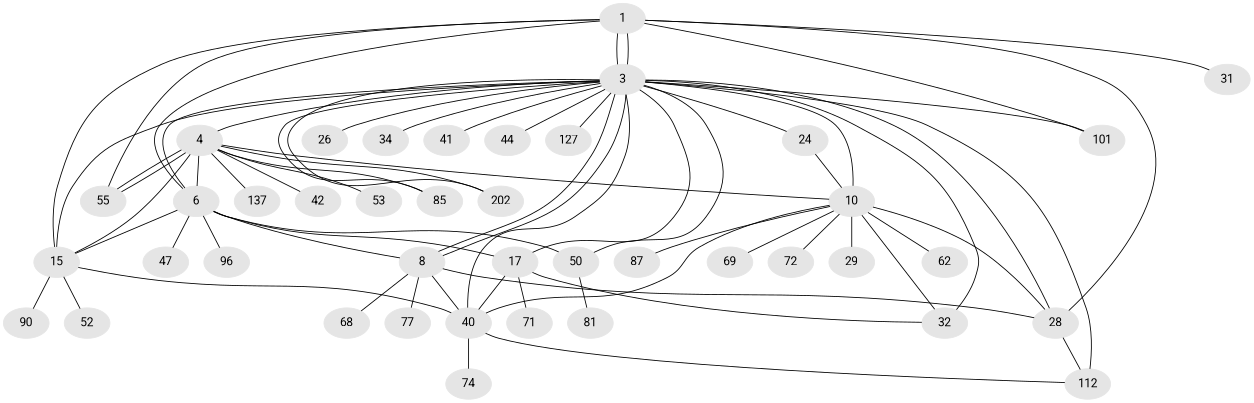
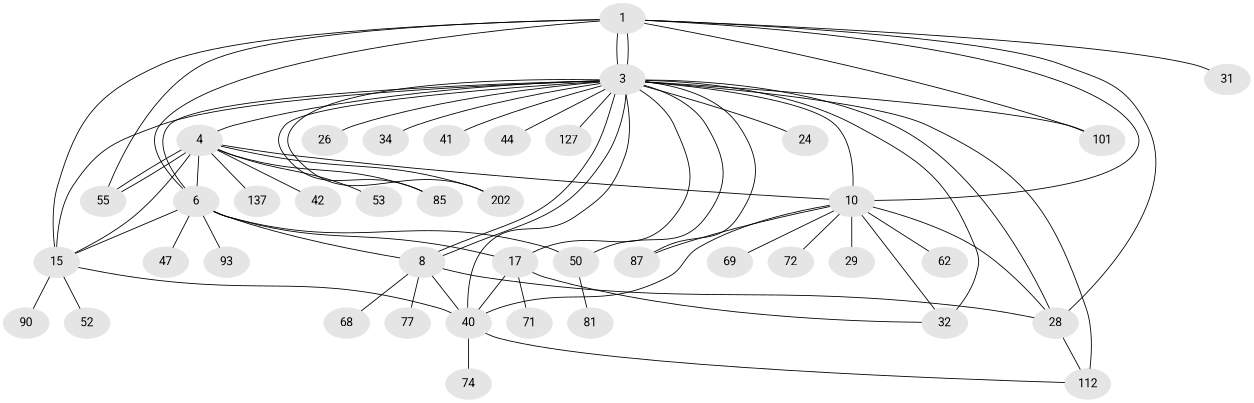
edge "3" -- "87": added
edge "24" -- "10": now "1" -- "10"
node "96": label "96" -> "93"
